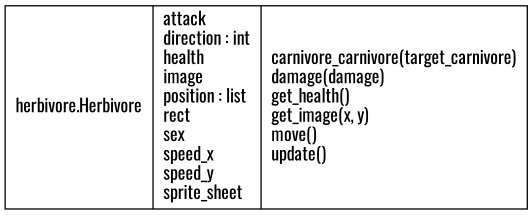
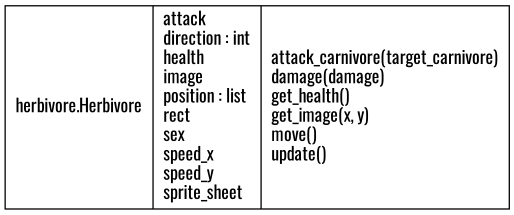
node "herbivore.Herbivore": text "carnivore_carnivore(target_carnivore)" -> "attack_carnivore(target_carnivore)"
